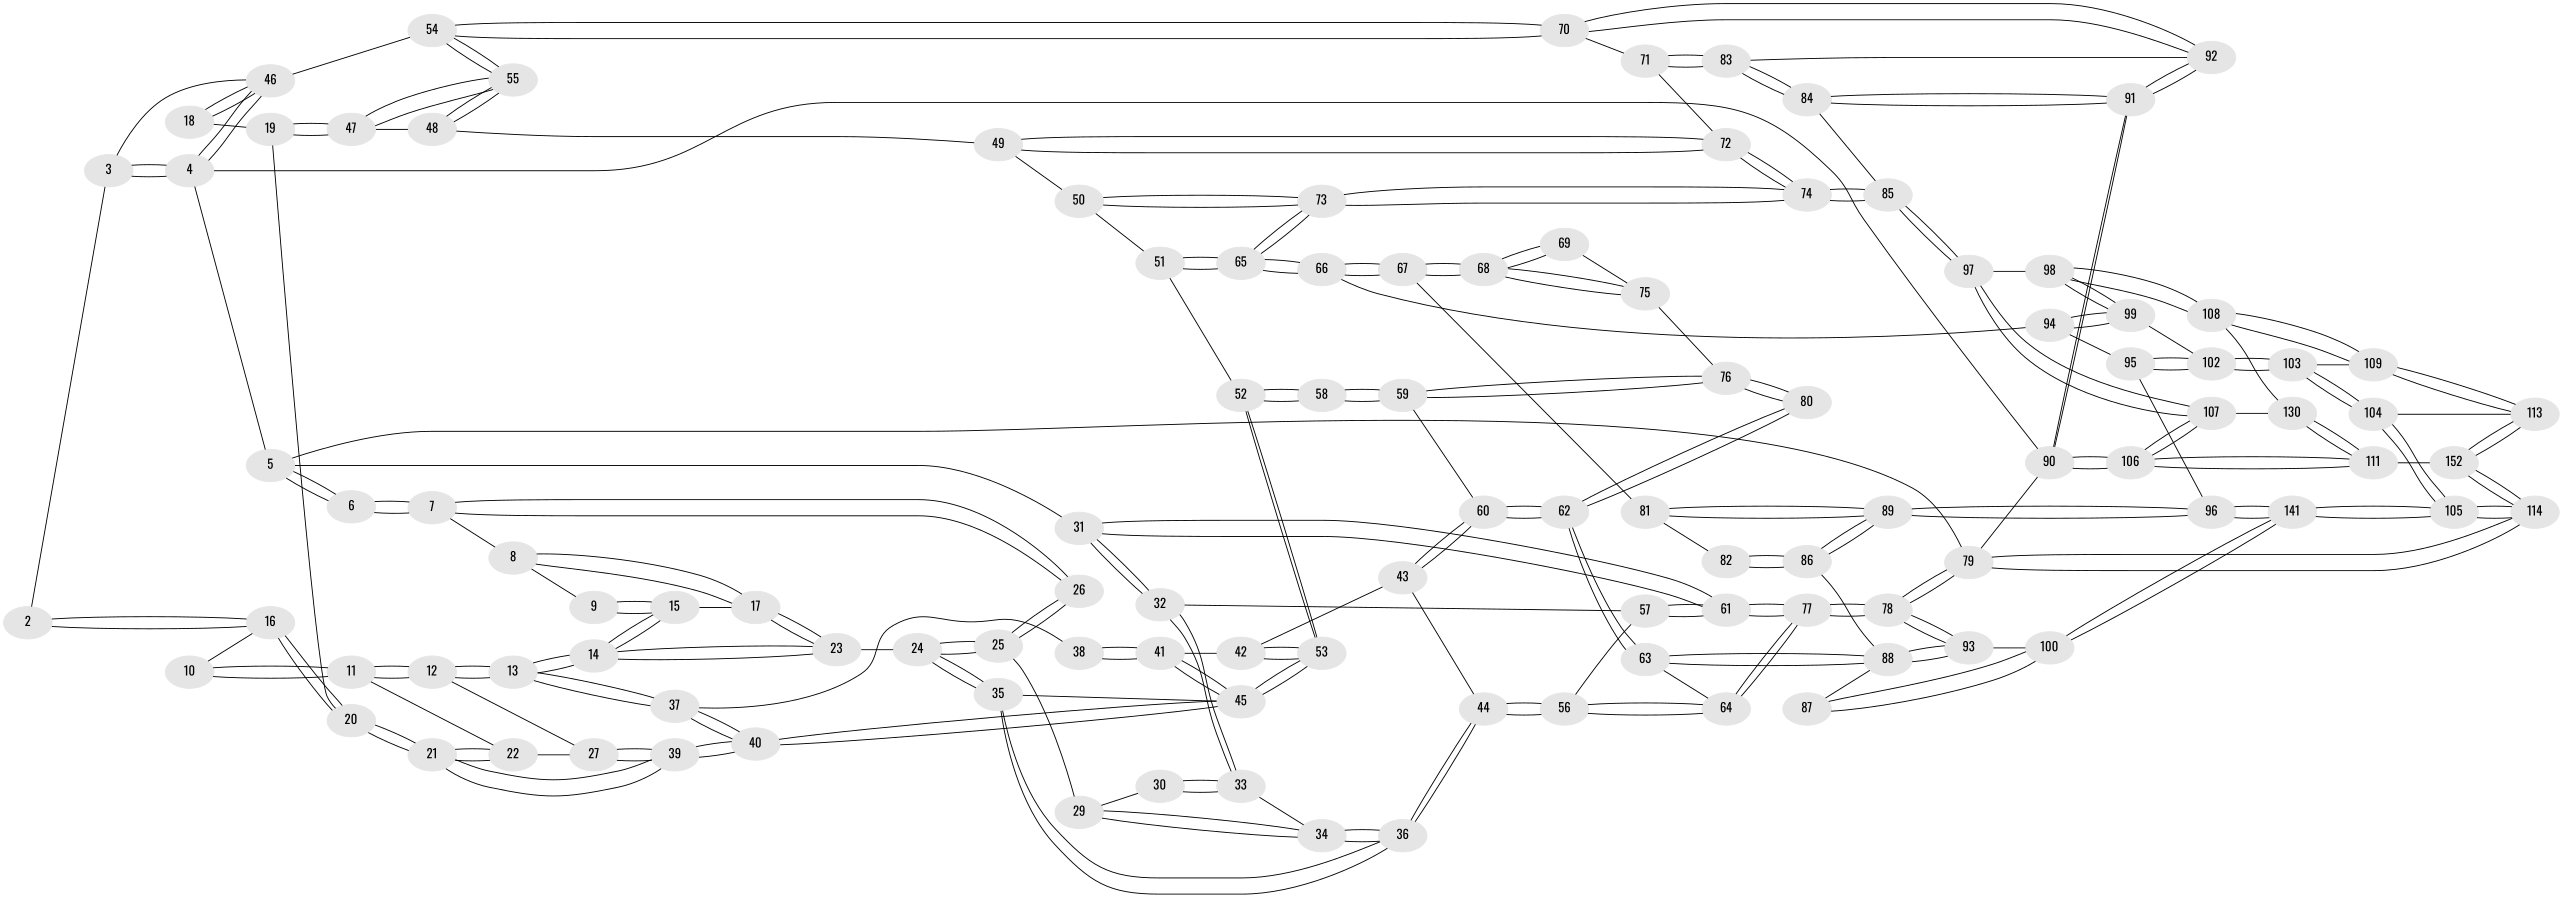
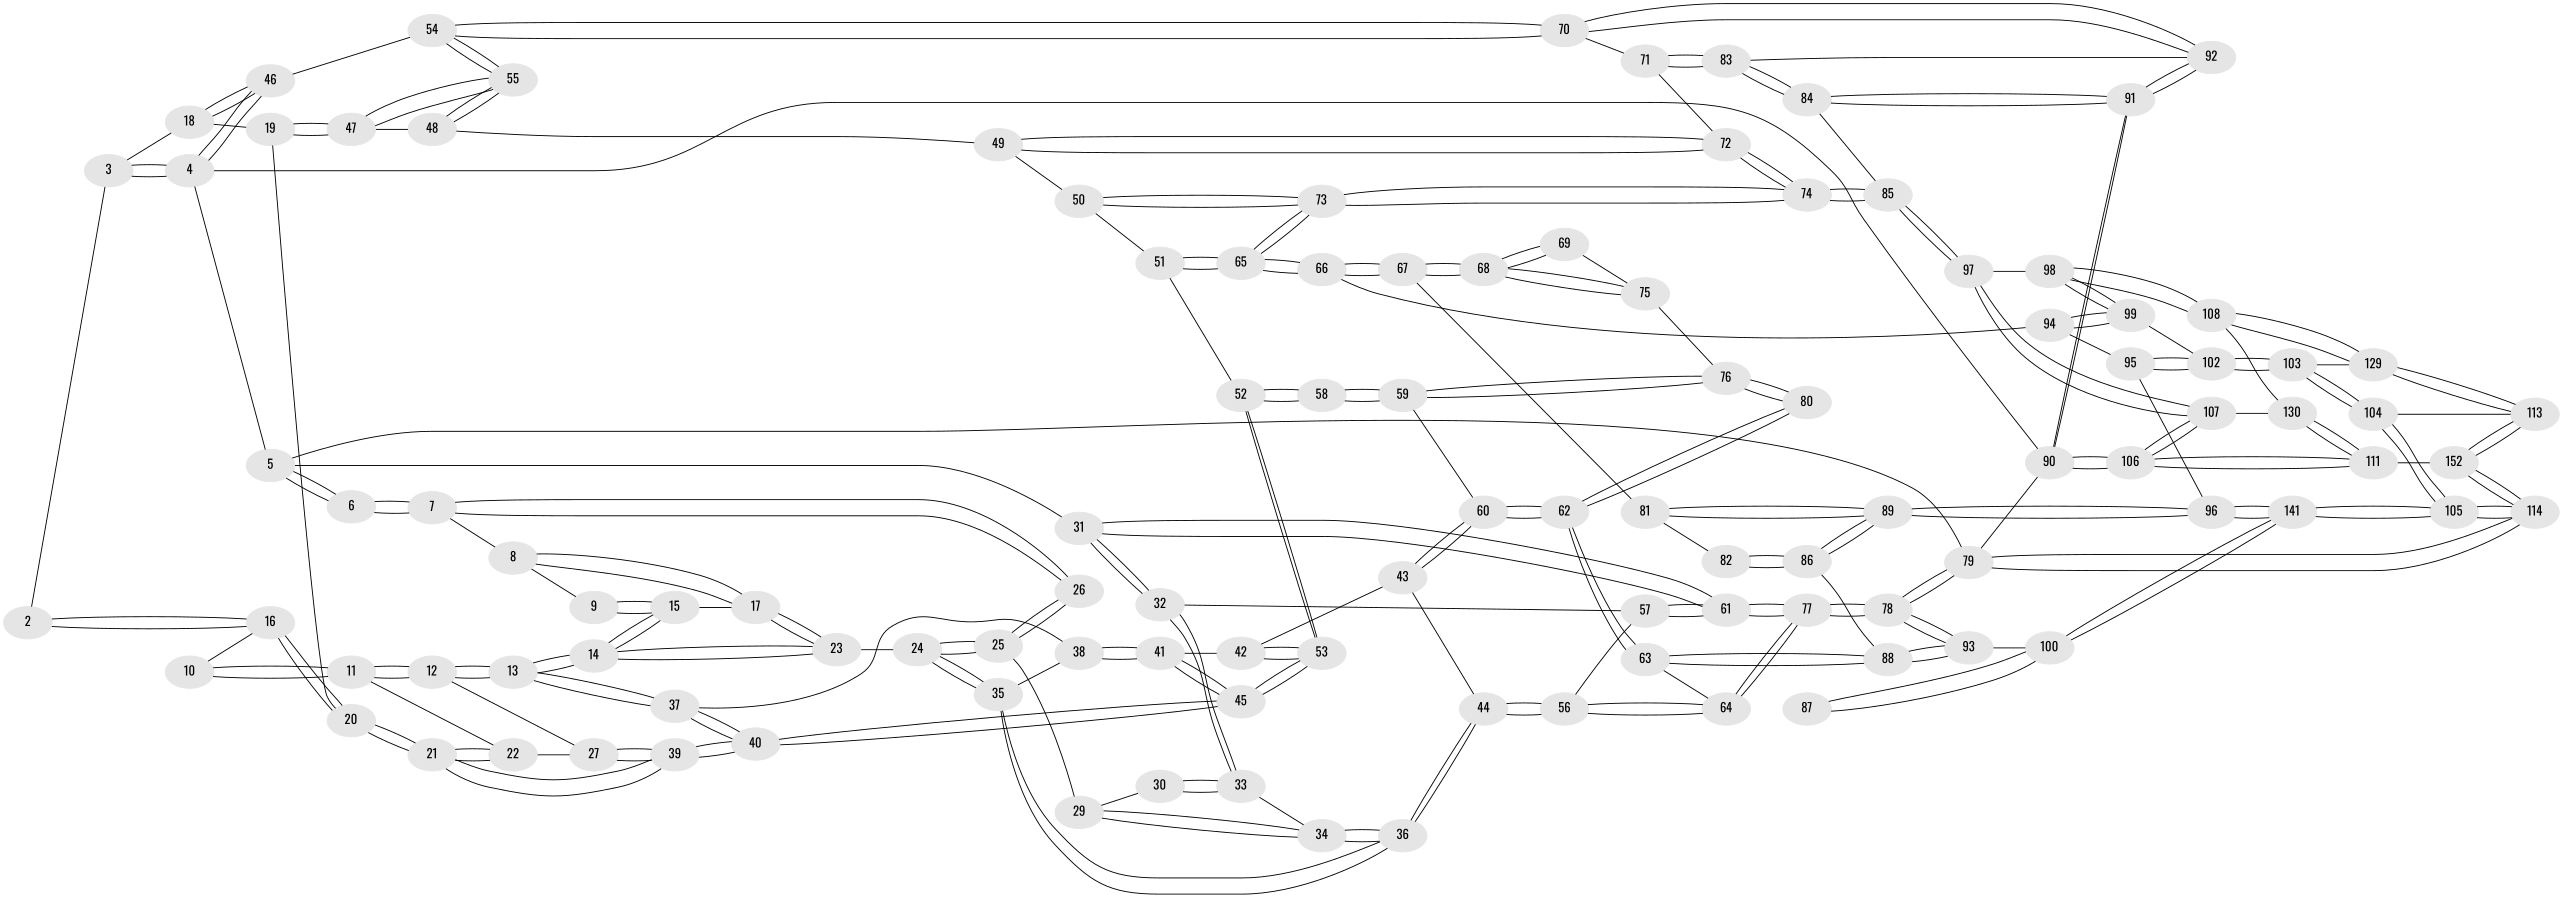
edge "46" -- "3": now "18" -- "3"
node "109": label "109" -> "129"
edge "88" -- "87": removed
edge "35" -- "45": now "35" -- "38"
